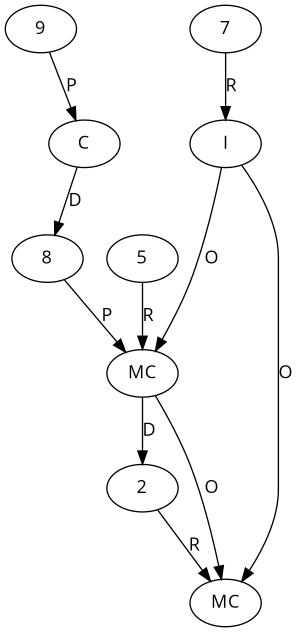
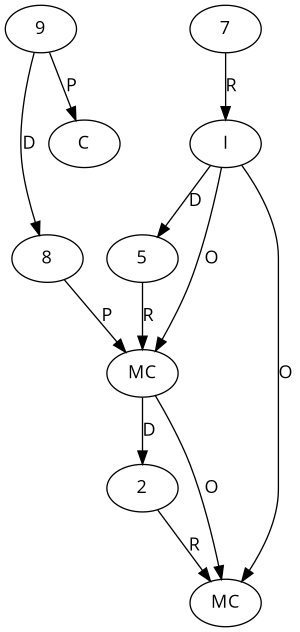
edge "C" -> "8": now "9" -> "8"
edge "I" -> "5": added, label "D"
